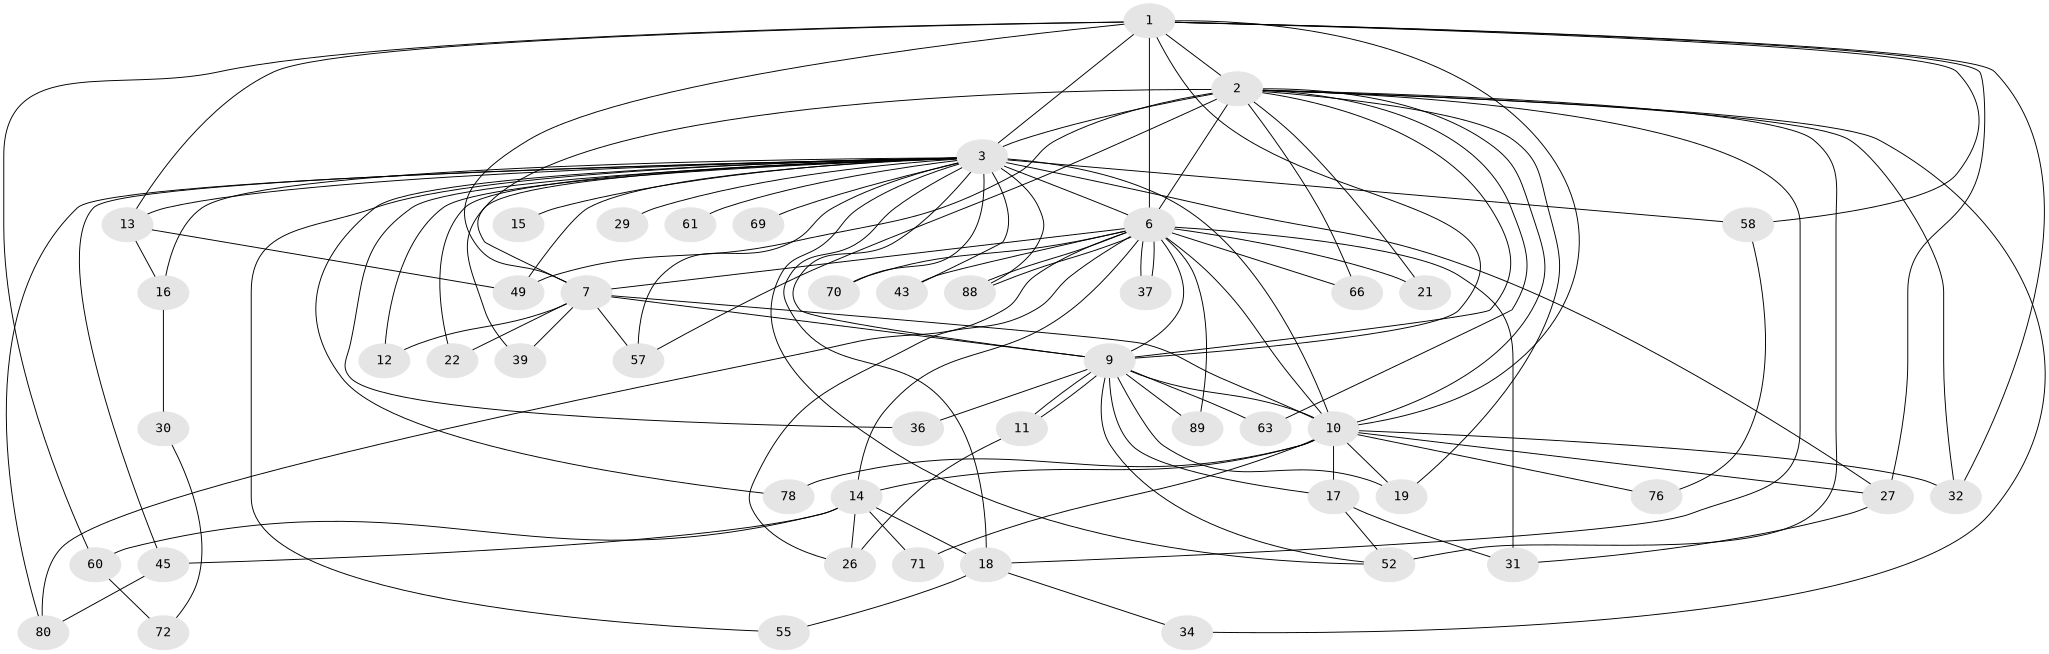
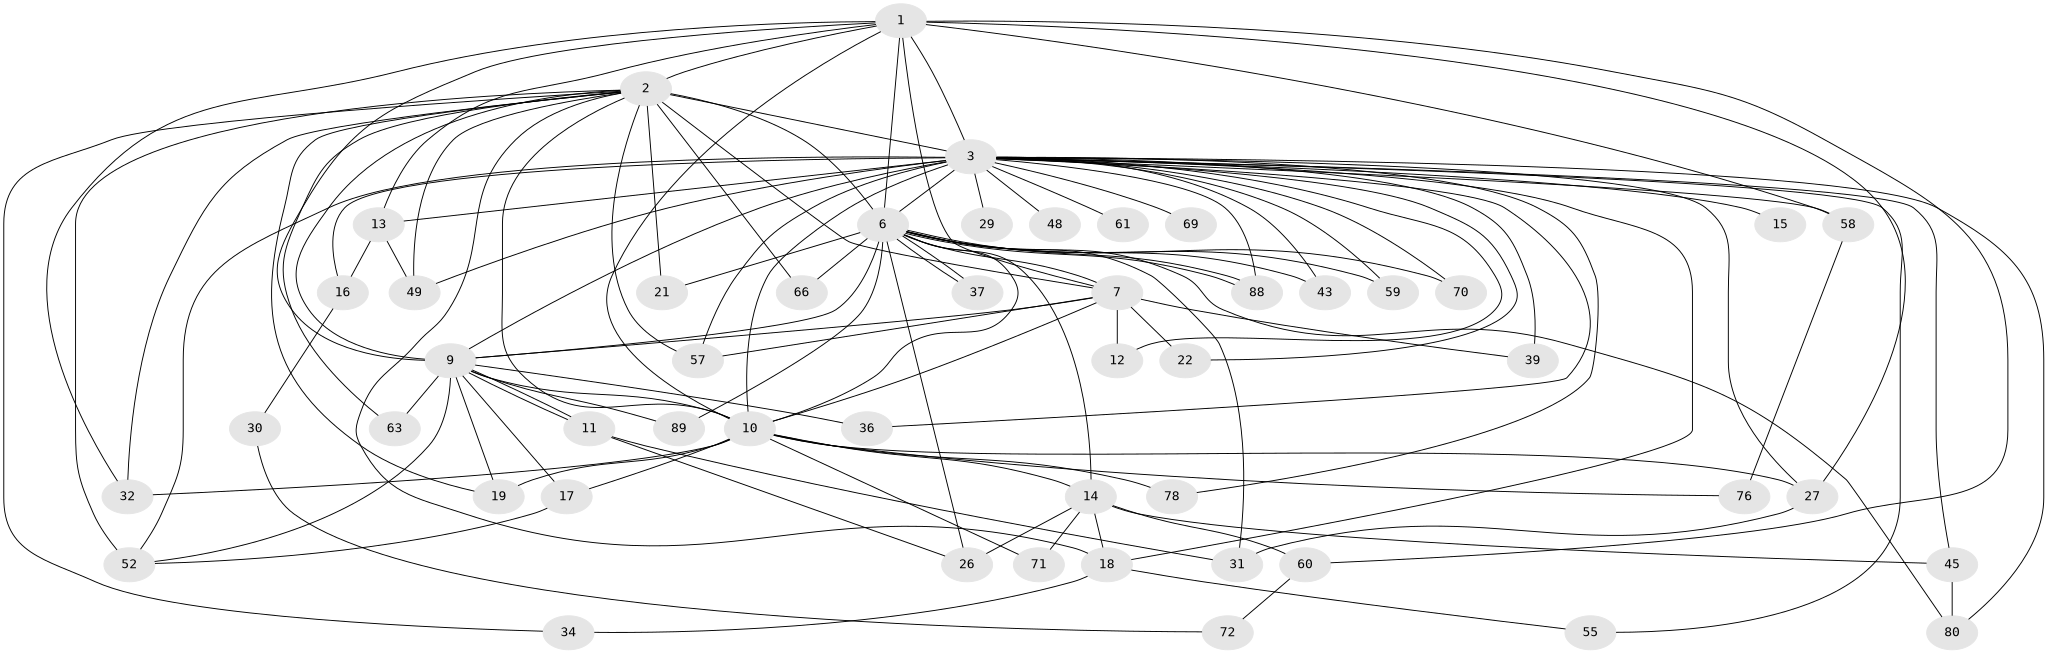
node "48": added
node "59": added
edge "17" -- "31": now "11" -- "31"
